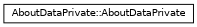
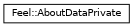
node "AboutDataPrivate::AboutDataPrivate": label "AboutDataPrivate::AboutDataPrivate" -> "Feel::AboutDataPrivate"
